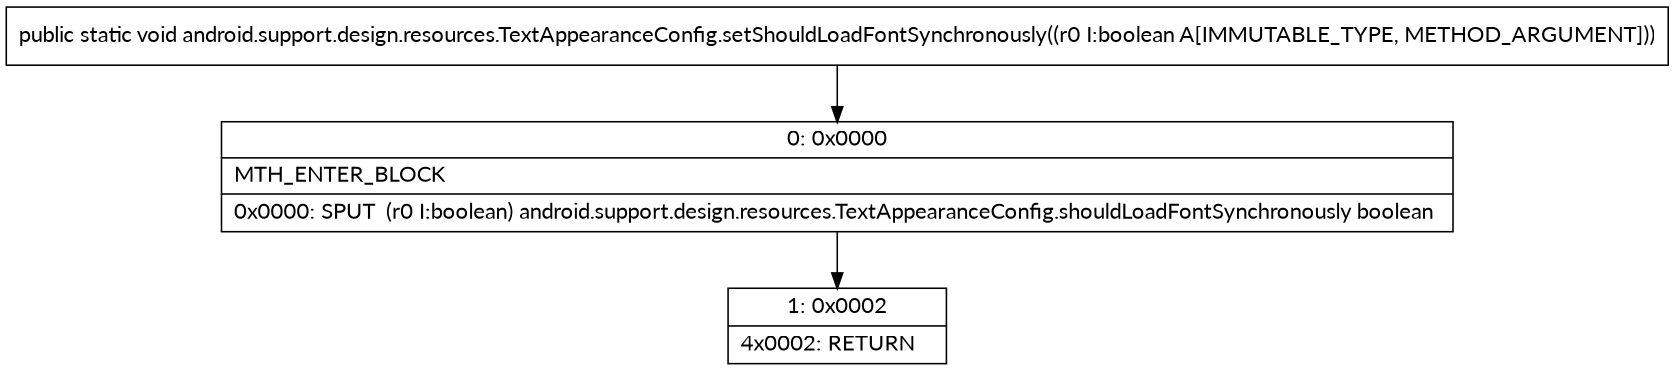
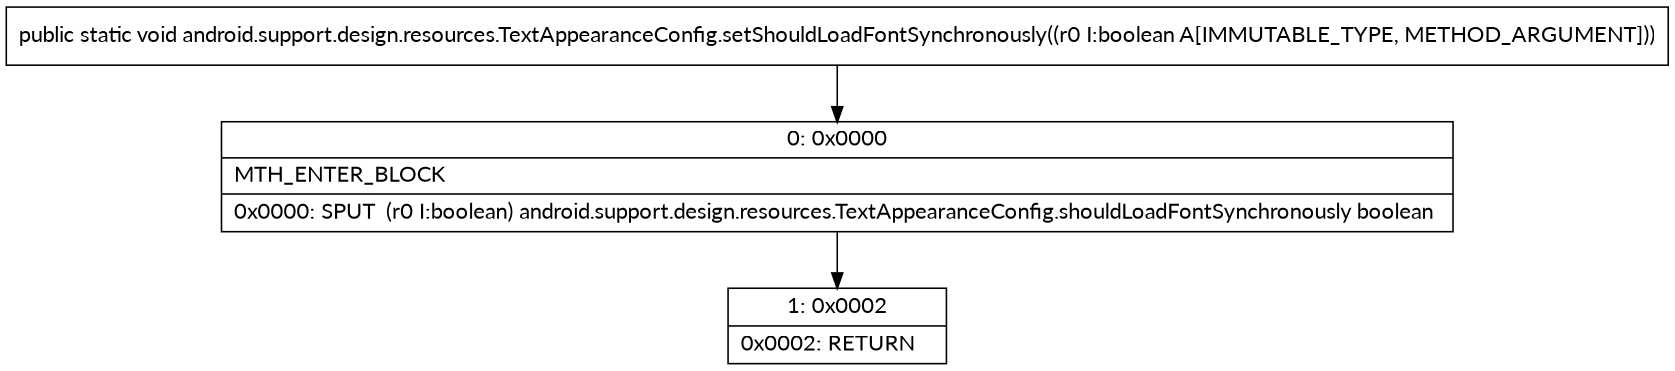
node "1: 0x0002": text "4x0002: RETURN" -> "0x0002: RETURN"
